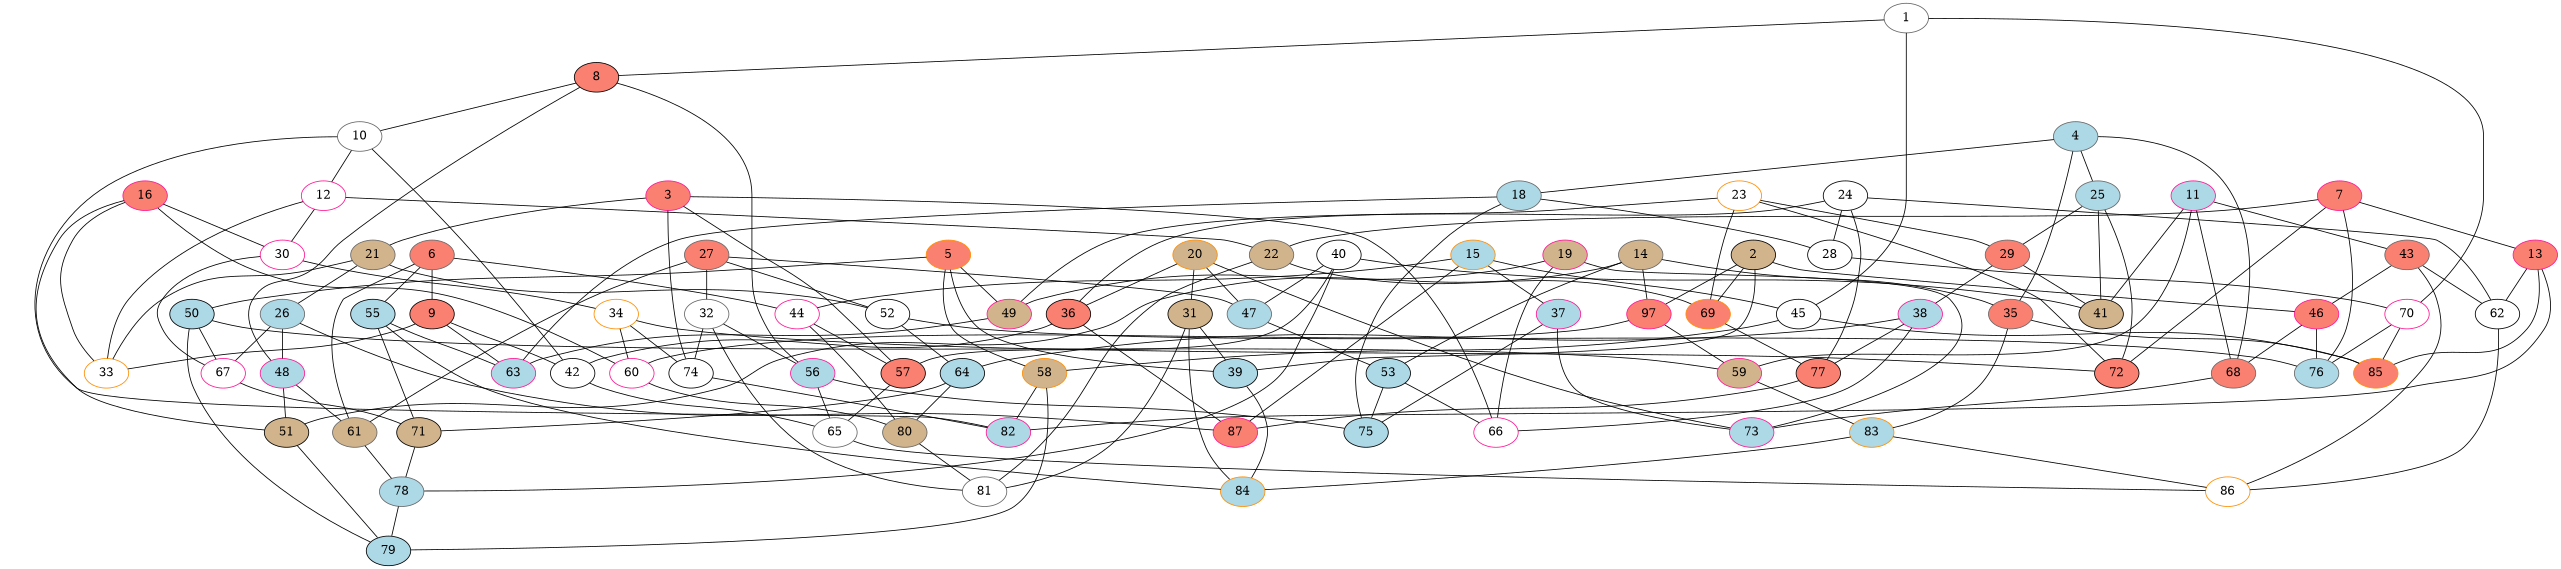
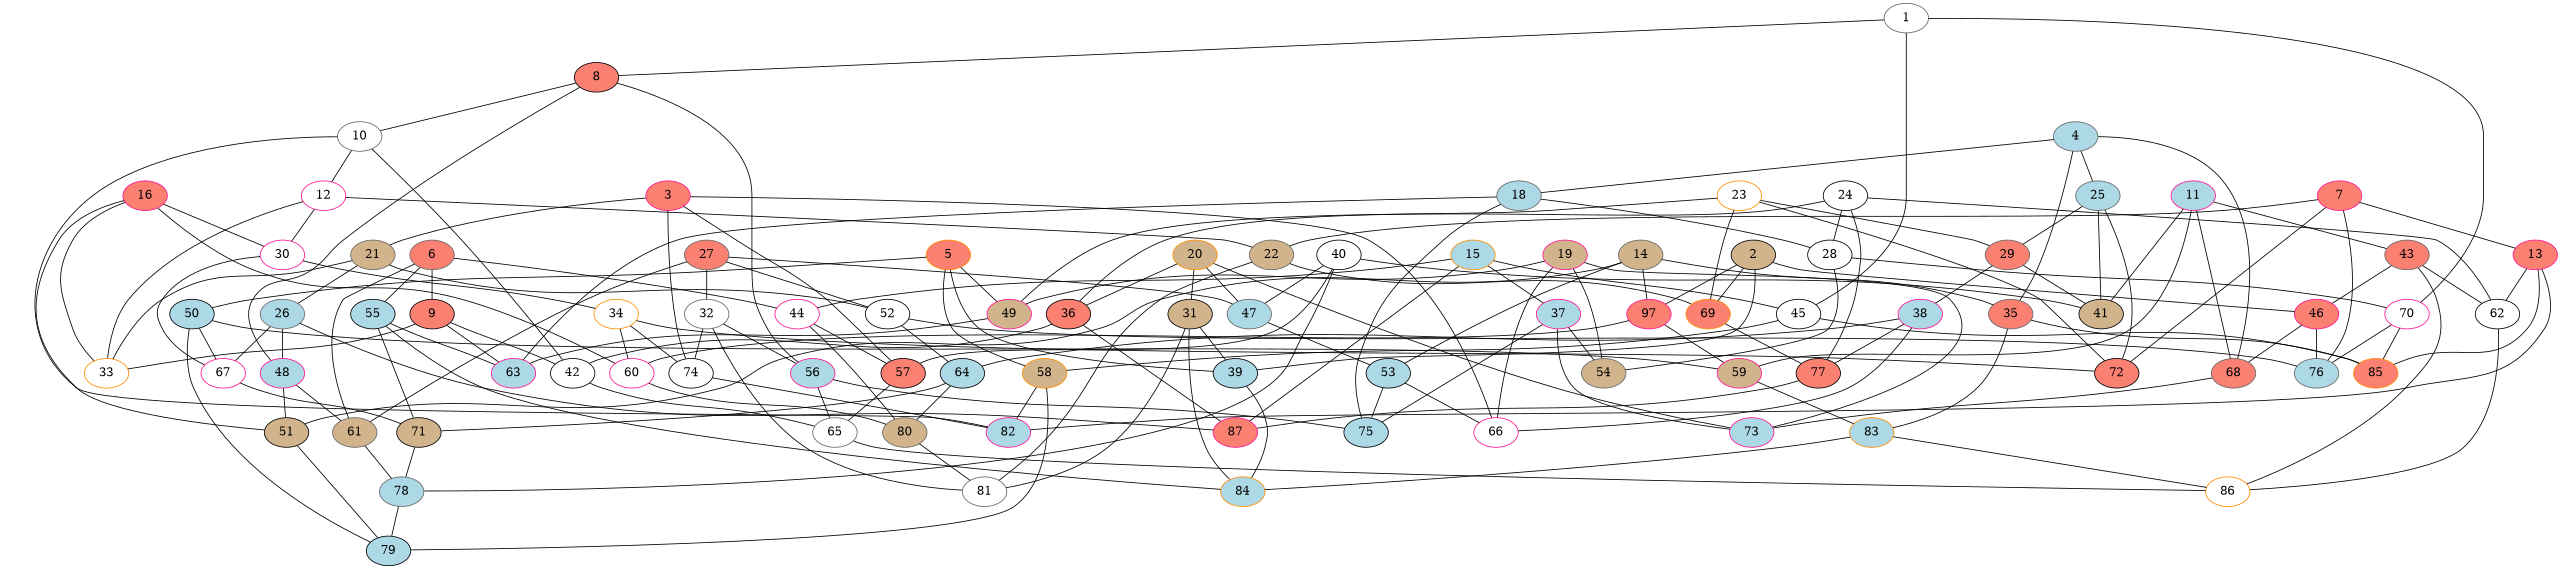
node "54": added
